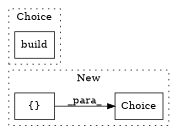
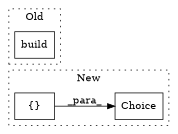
cluster "Choice": label "Choice" -> "Old"
